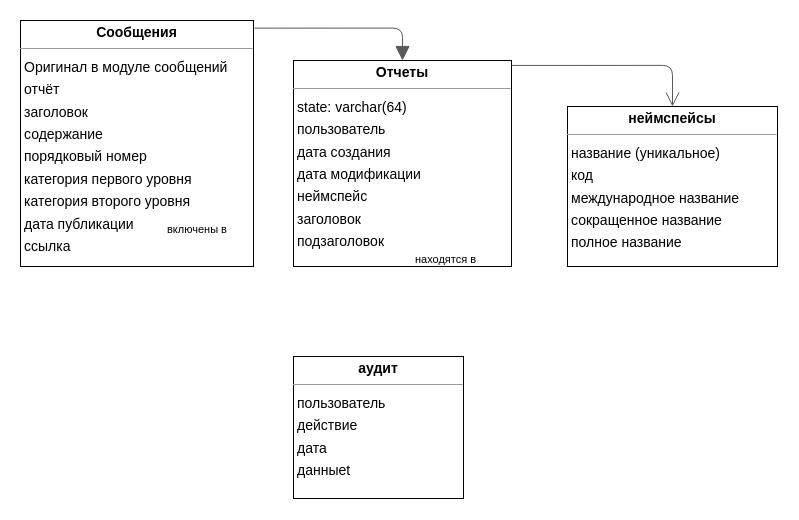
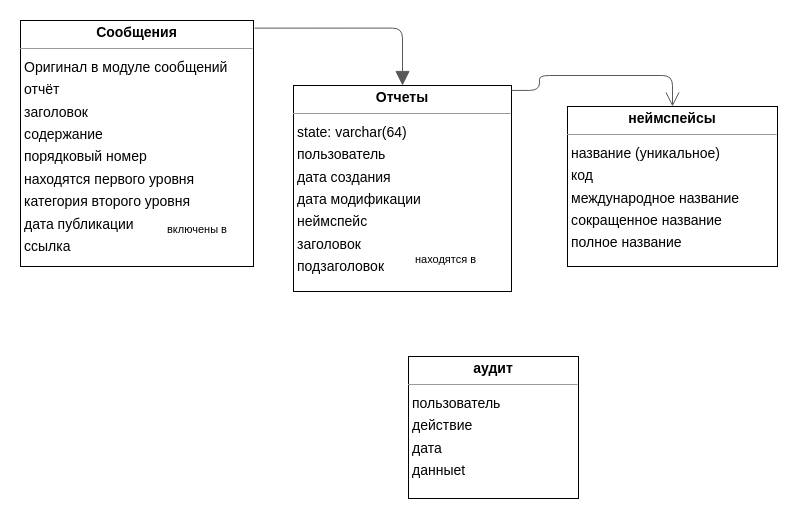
node "Сообщения Оригинал в модуле сообщений отчёт заголовок содержание порядковый номер категория первого уровня категория второго уровня дата публикации ссылка": label "Сообщения Оригинал в модуле сообщений отчёт заголовок содержание порядковый номер категория первого уровня категория второго уровня дата публикации ссылка" -> "Сообщения Оригинал в модуле сообщений отчёт заголовок содержание порядковый номер находятся первого уровня категория второго уровня дата публикации ссылка"
node "Отчеты state: varchar(64) пользователь дата создания дата модификации неймспейс заголовок подзаголовок": moved (403, 164) -> (403, 189)
node "аудит пользователь действие дата данныеt": moved (379, 428) -> (494, 428)
